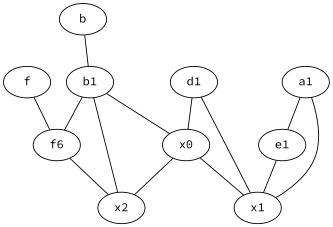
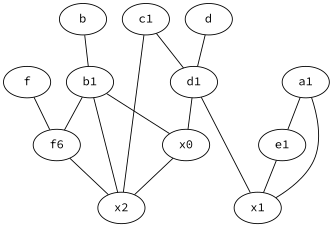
node "c1": added
node "d": added
edge "x0" -- "x1": removed
